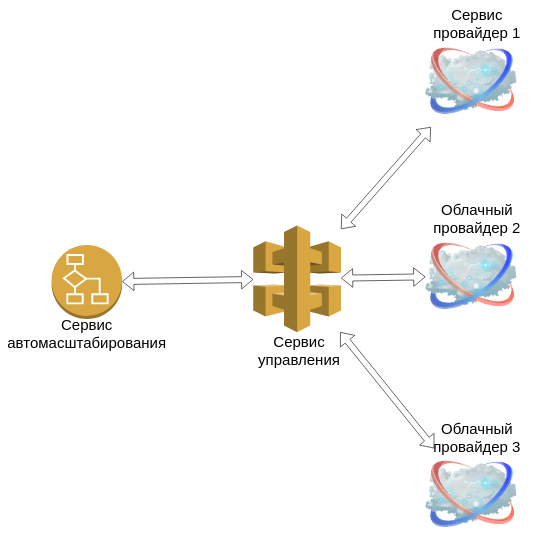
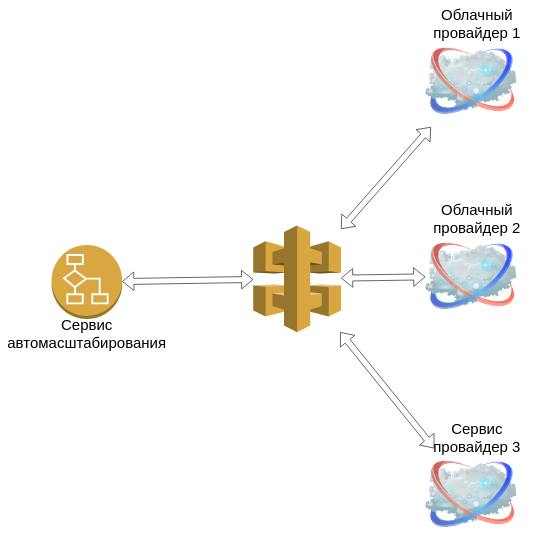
node "Сервис провайдер 1": label "Сервис провайдер 1" -> "Облачный провайдер 1"
node "Сервис управления": removed
node "Облачный провайдер 3": label "Облачный провайдер 3" -> "Сервис провайдер 3"
